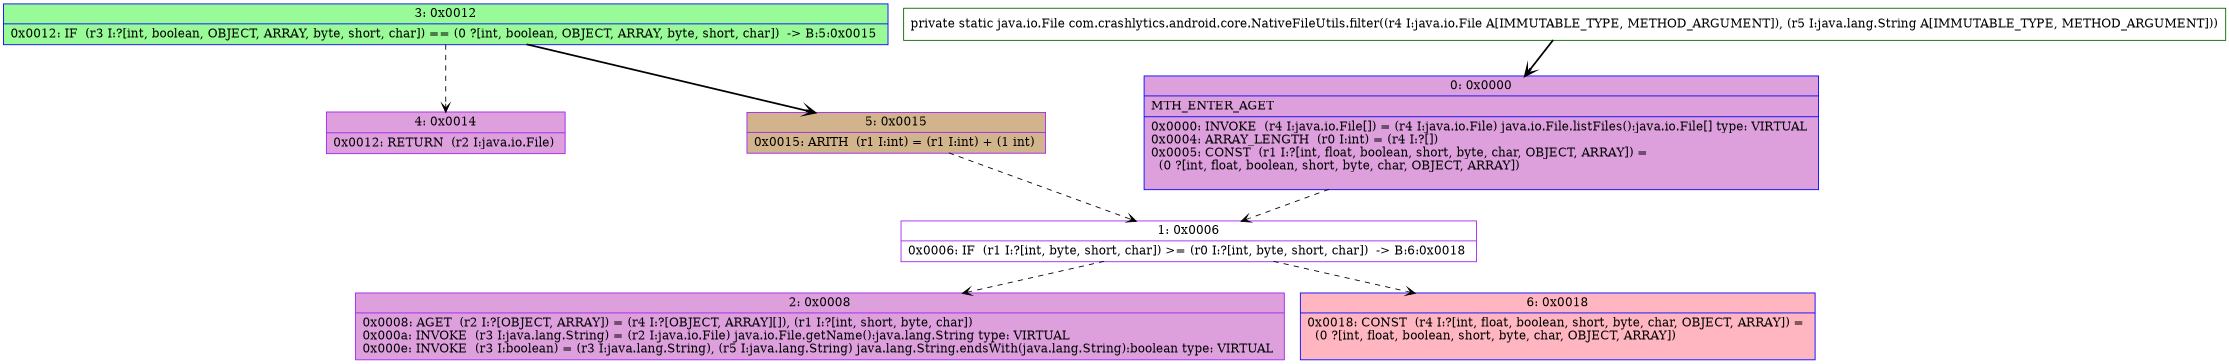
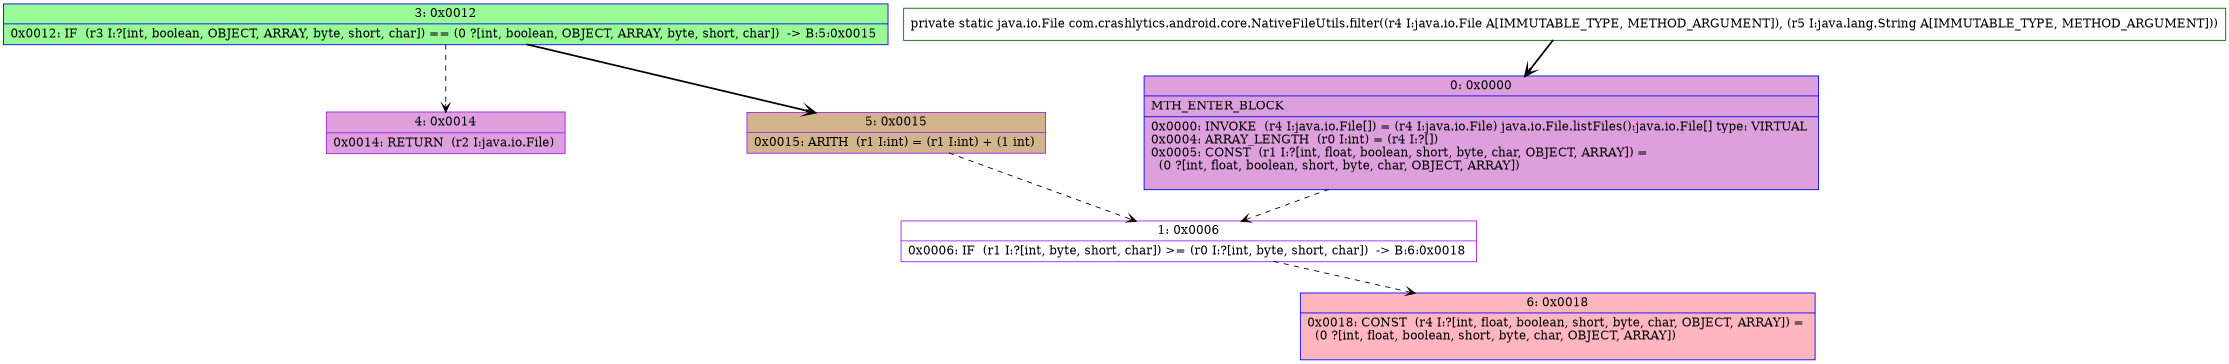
node "0: 0x0000": text "MTH_ENTER_AGET" -> "MTH_ENTER_BLOCK"
node "4: 0x0014": text "0x0012: RETURN  (r2 I:java.io.File)" -> "0x0014: RETURN  (r2 I:java.io.File)"
node "2: 0x0008": removed
